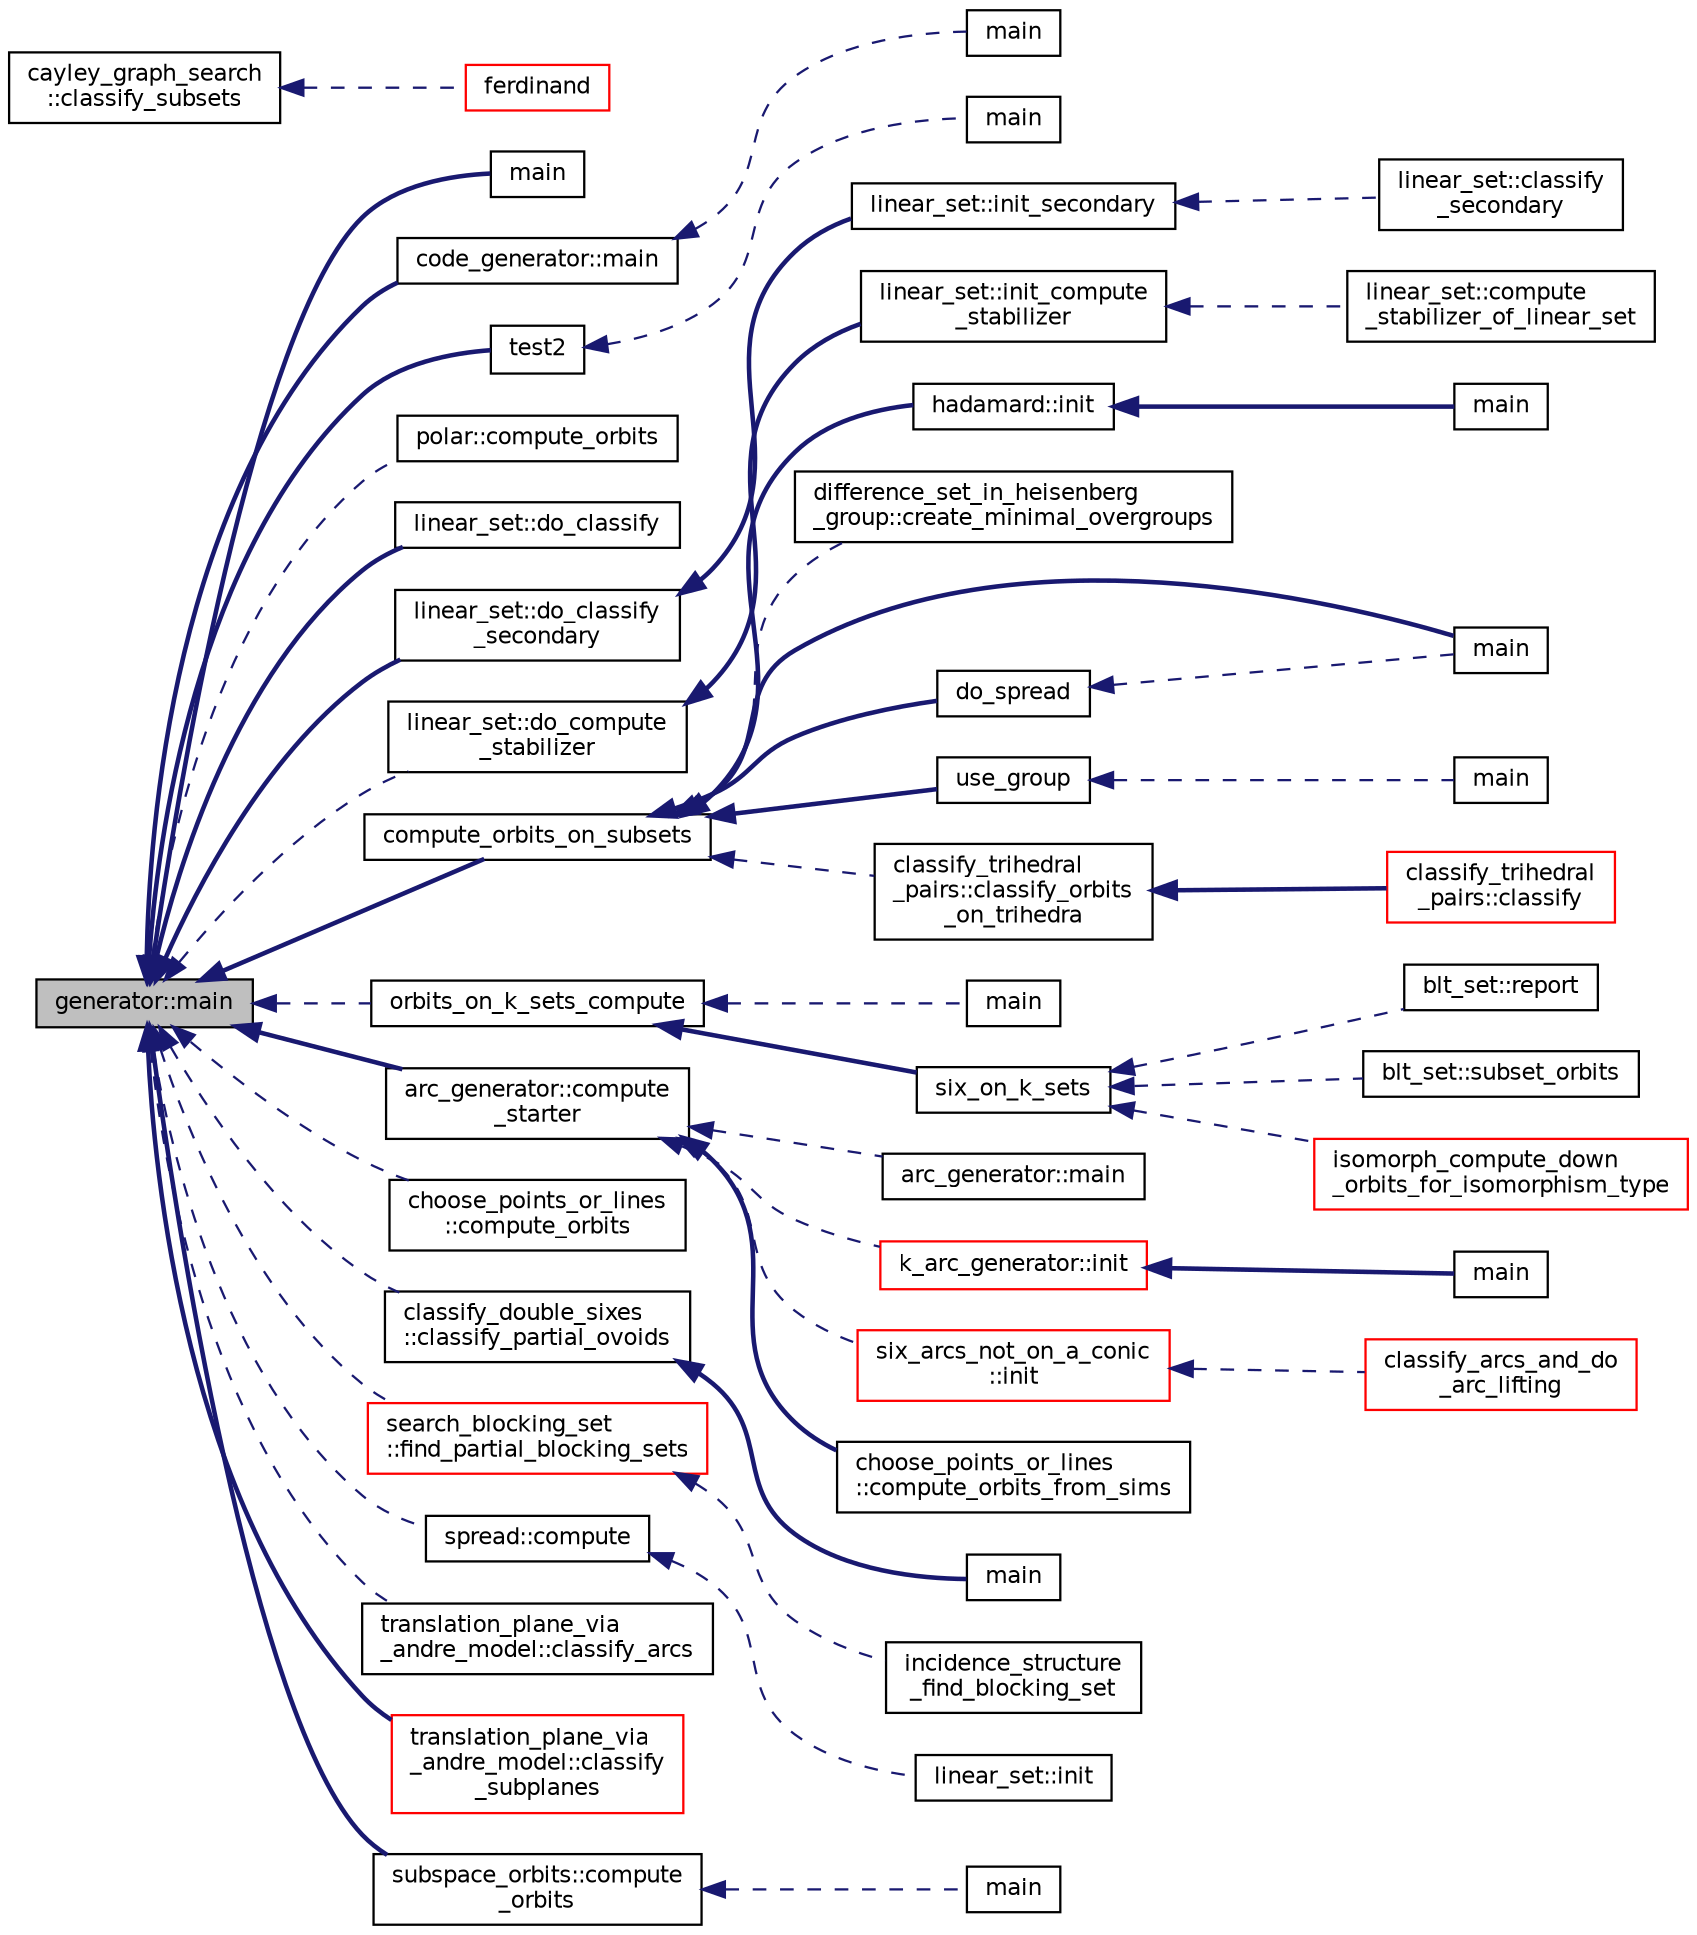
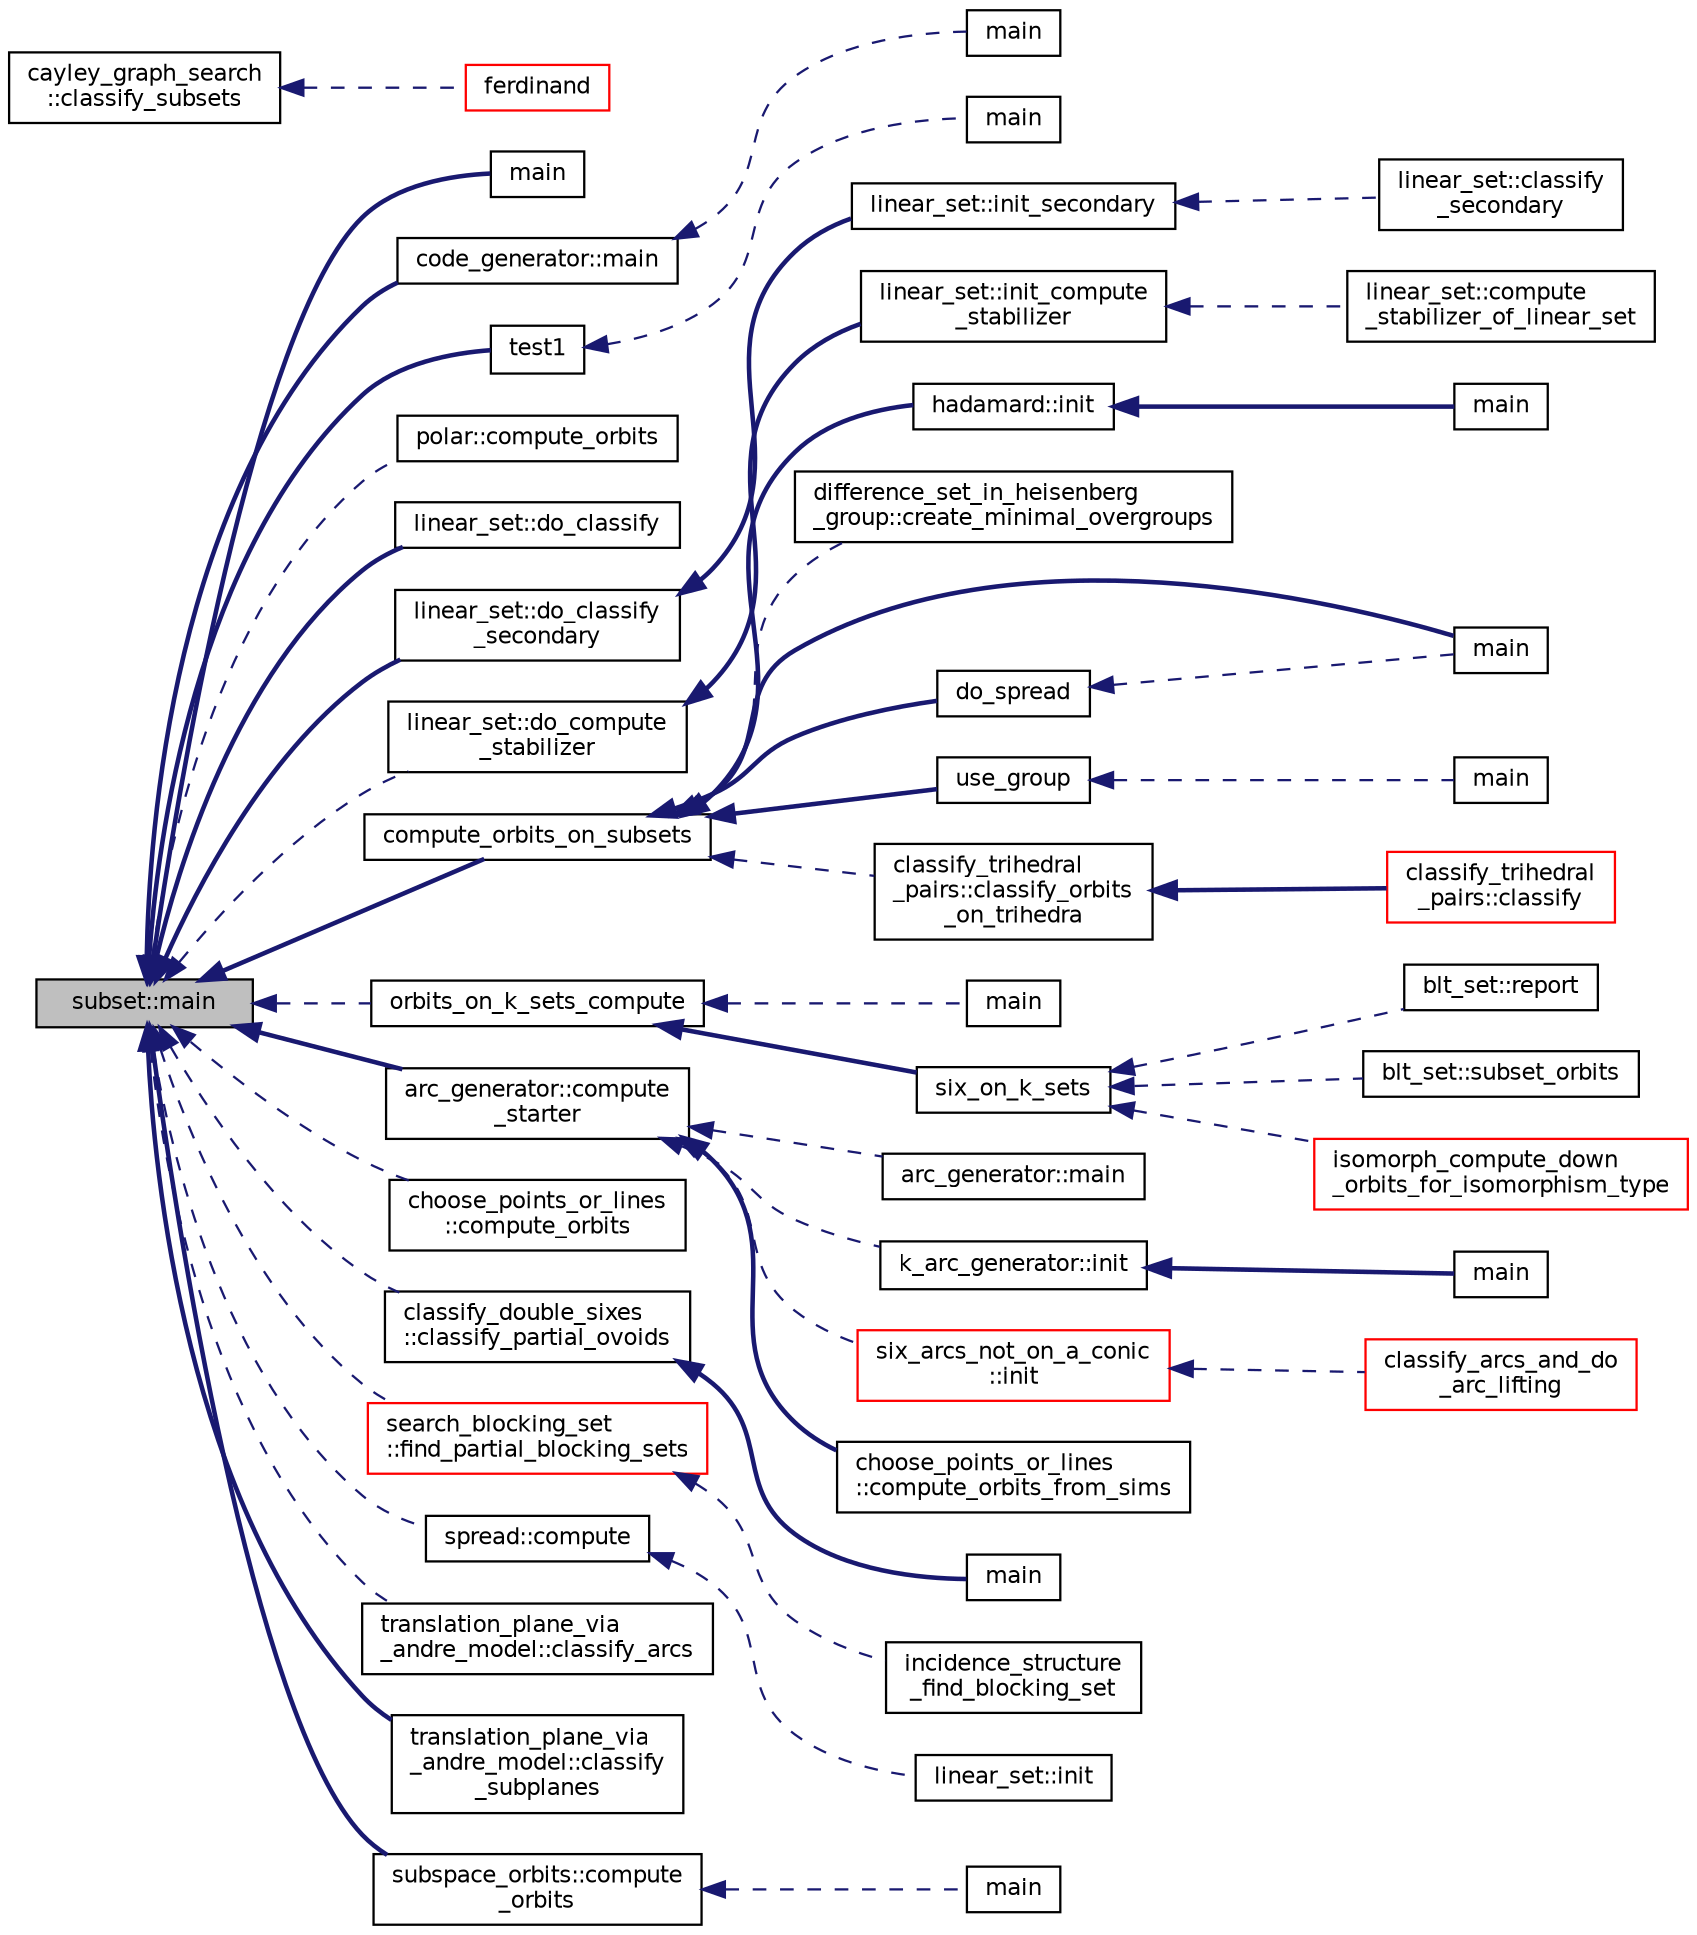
node "test2": label "test2" -> "test1"
node "generator::main": label "generator::main" -> "subset::main"
node "k_arc_generator::init": color red -> black
node "translation_plane_via _andre_model::classify _subplanes": color red -> black
